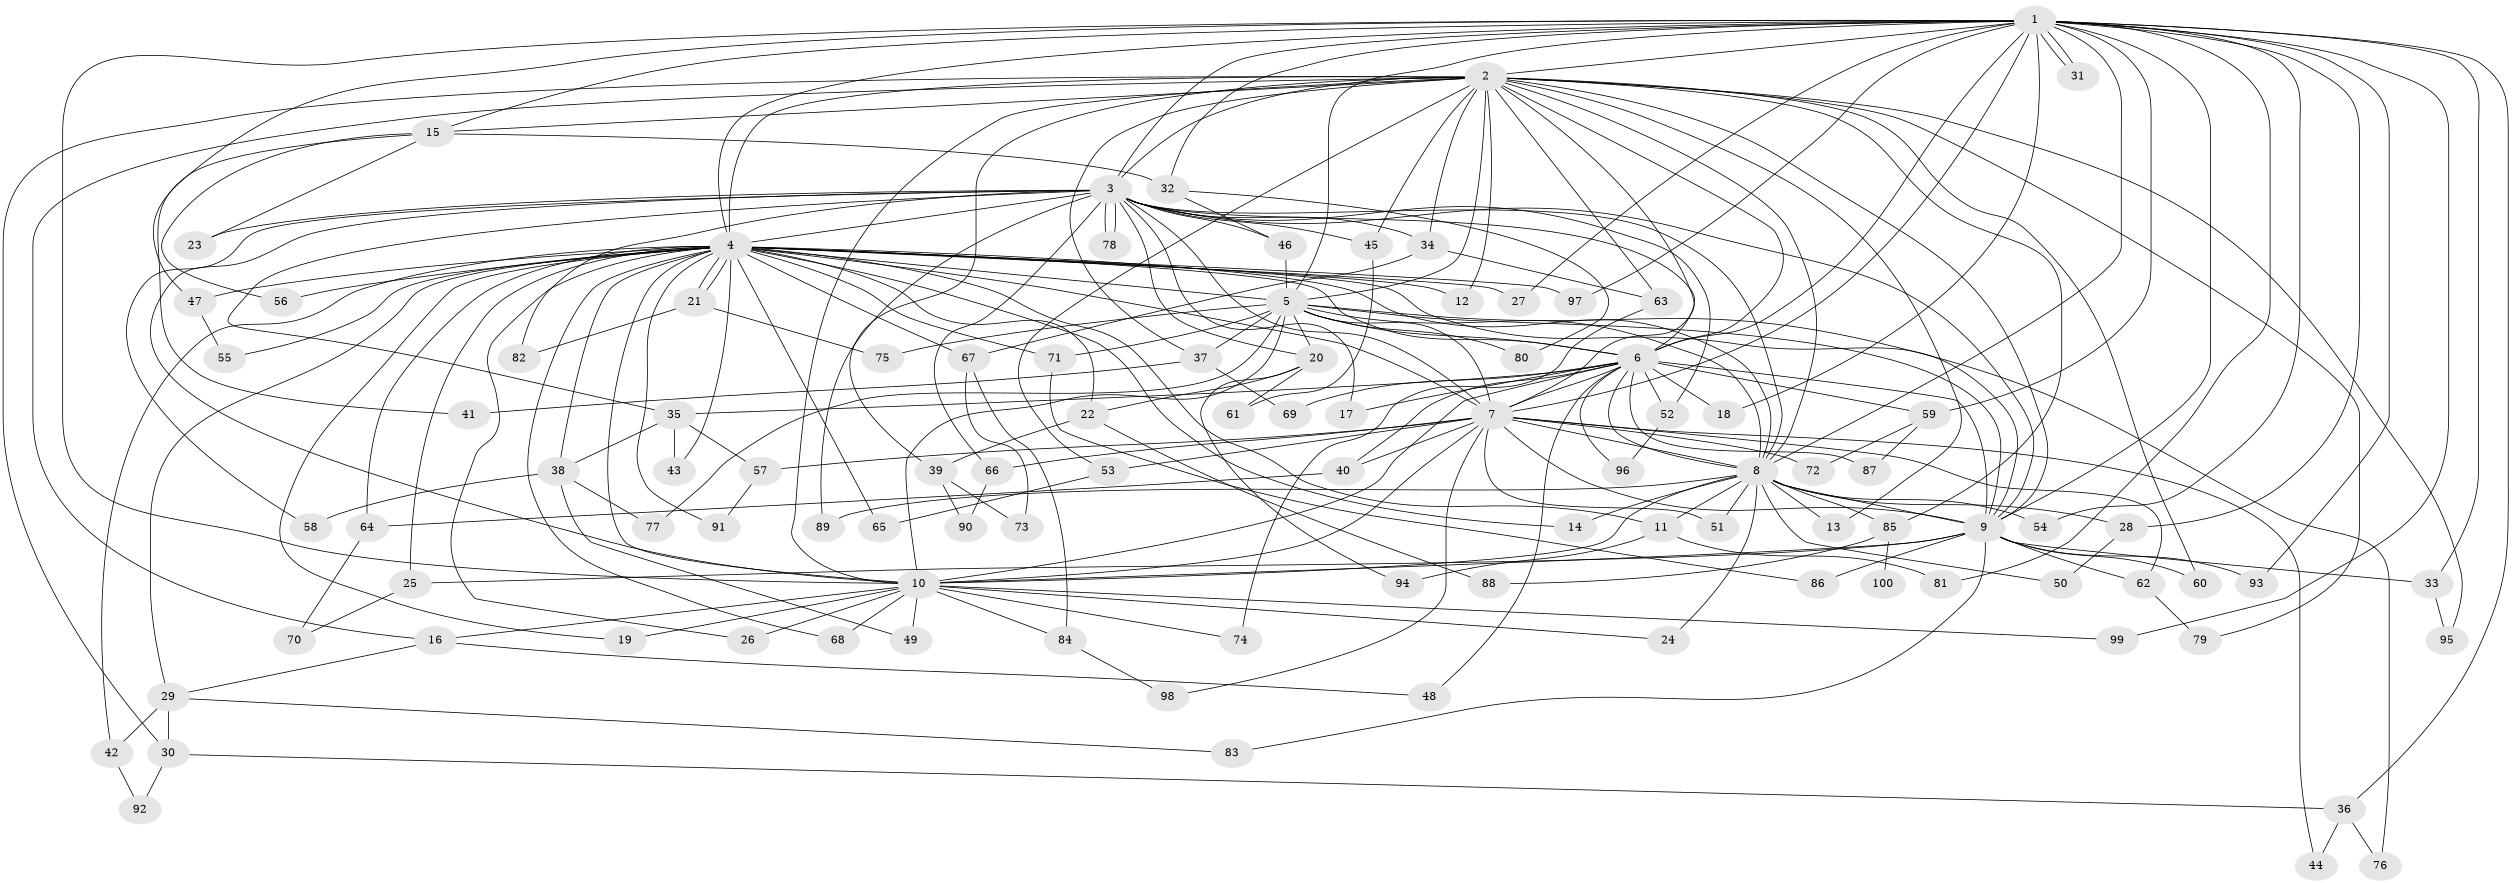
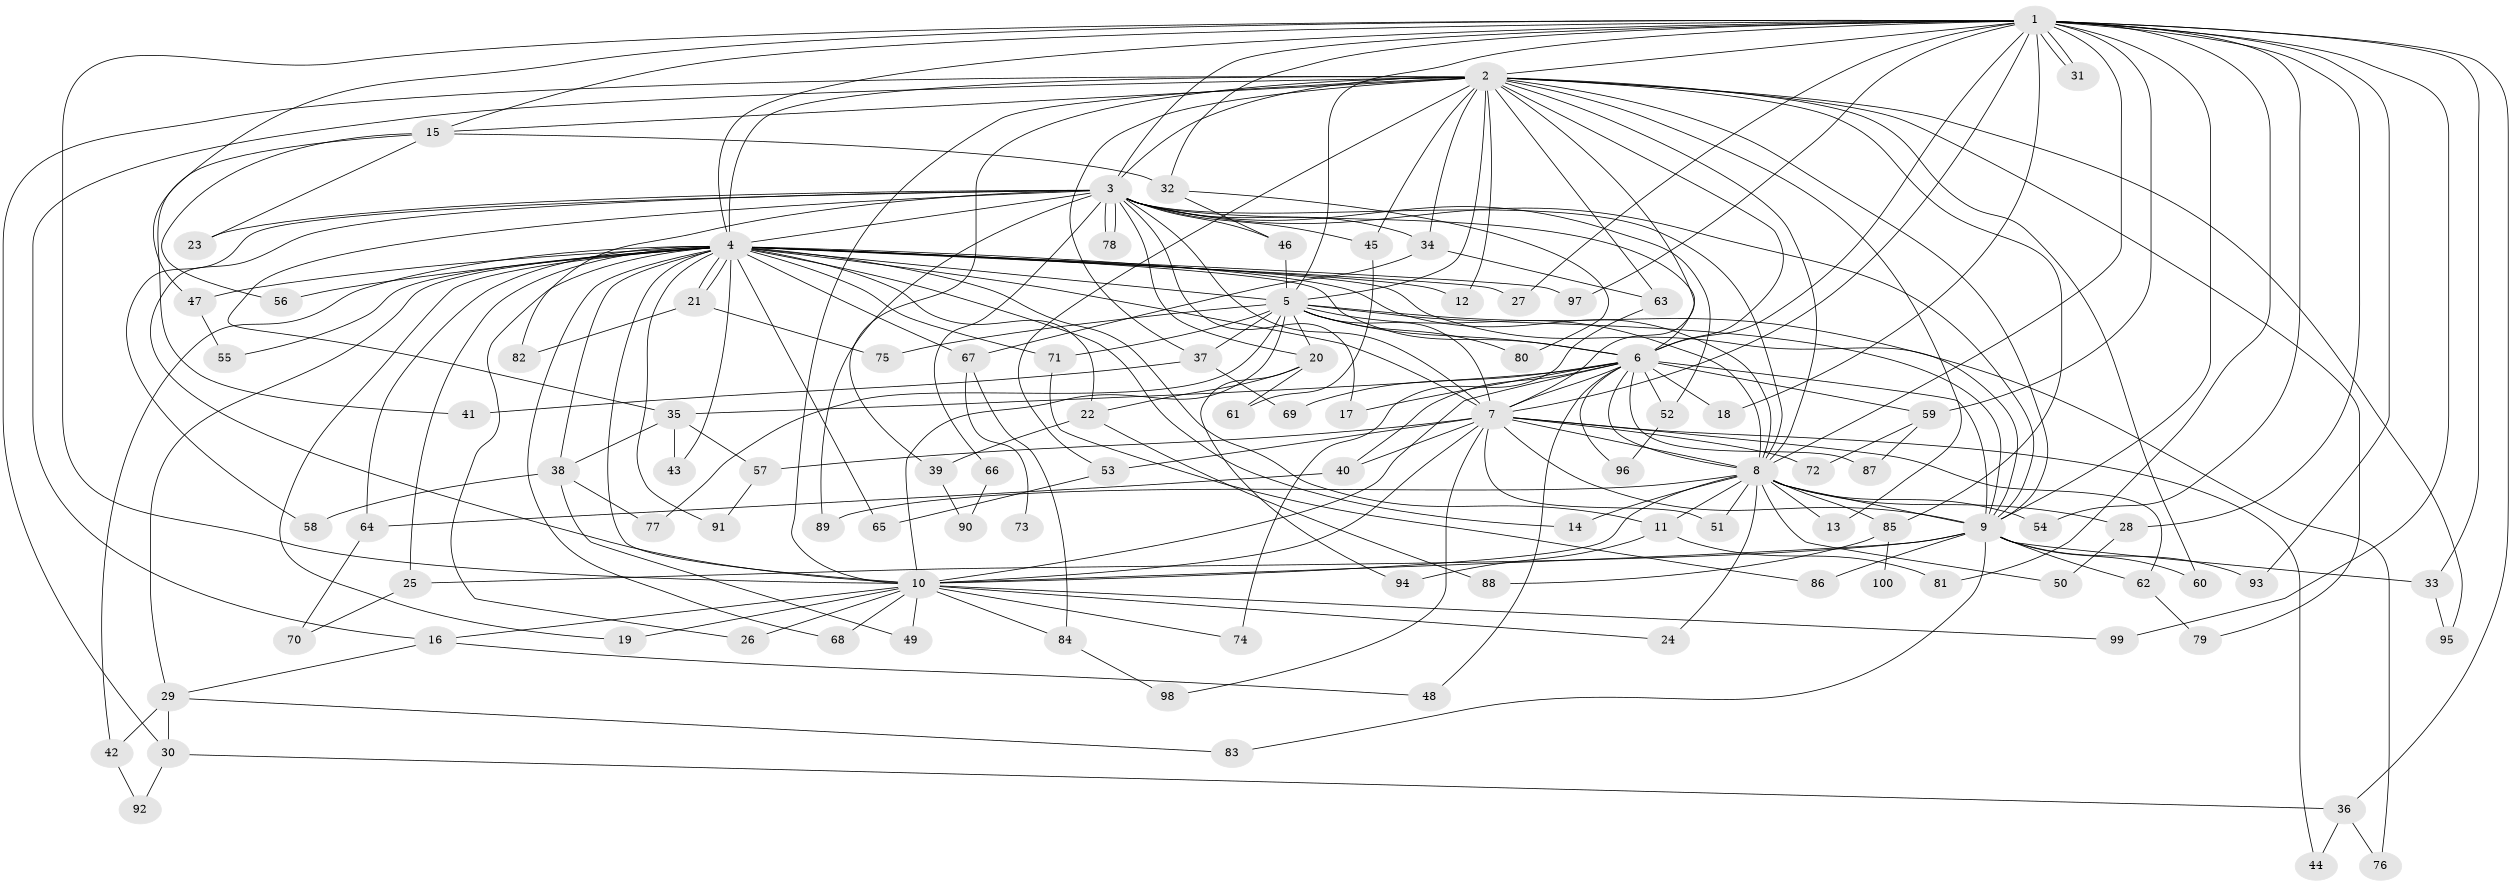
edge "7" -- "66": removed
edge "39" -- "73": removed
